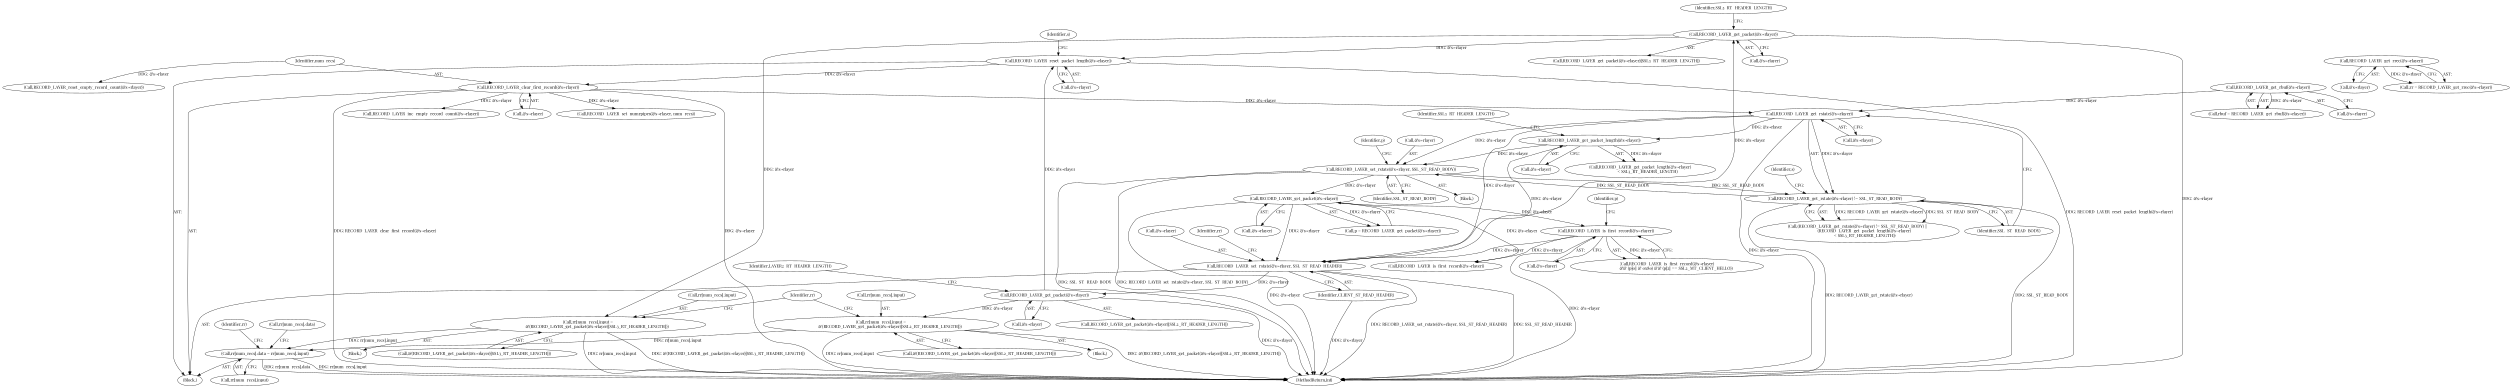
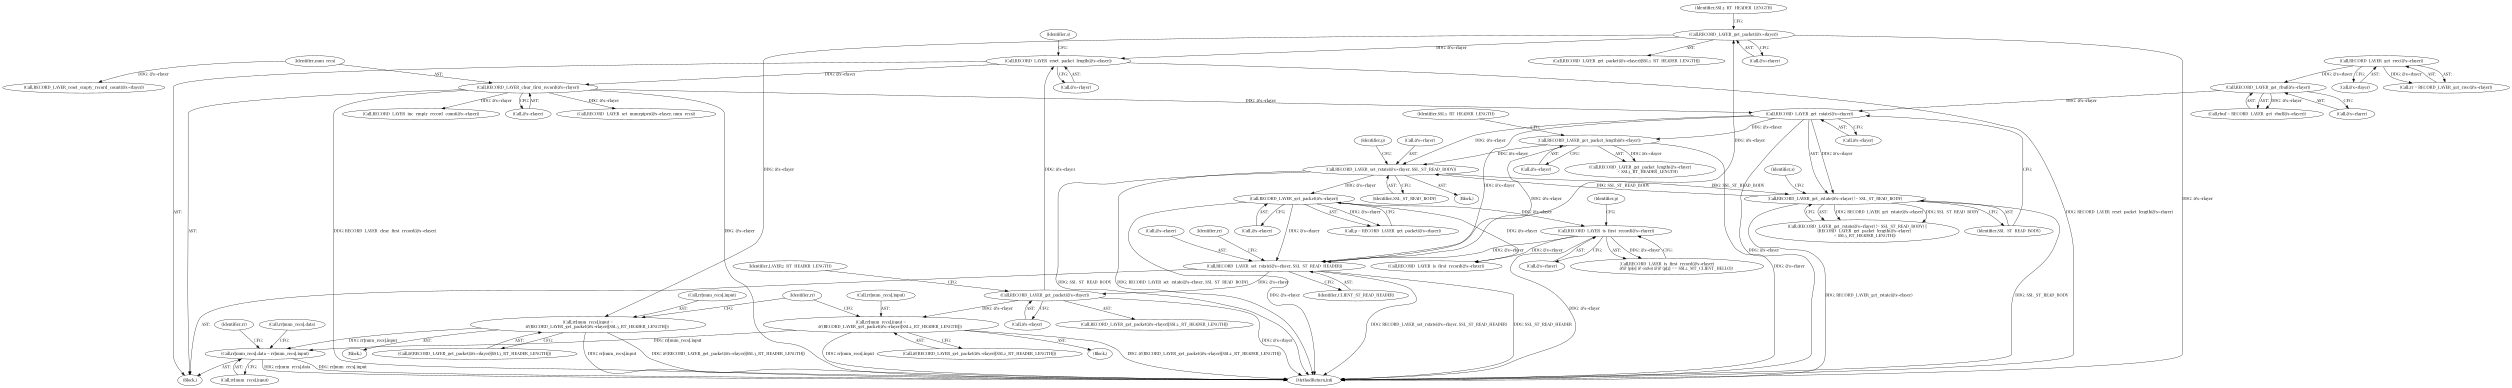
edge "(Call,RECORD_LAYER_get_rrec(&s->rlayer))" -> "(Call,RECORD_LAYER_get_rbuf(&s->rlayer))": added, label "DDG: &s->rlayer"
edge "(Call,rr = RECORD_LAYER_get_rrec(&s->rlayer))" -> "(Call,RECORD_LAYER_get_rrec(&s->rlayer))": label "CFG: " -> "AST: "
edge "(Identifier,CLIENT_ST_READ_HEADER)" -> "(MethodReturn,int)": now "(Call,RECORD_LAYER_get_packet_length(&s->rlayer))" -> "(MethodReturn,int)"
